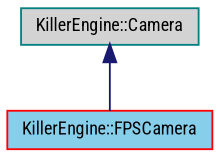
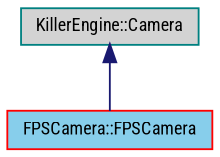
node "KillerEngine::FPSCamera": label "KillerEngine::FPSCamera" -> "FPSCamera::FPSCamera"
